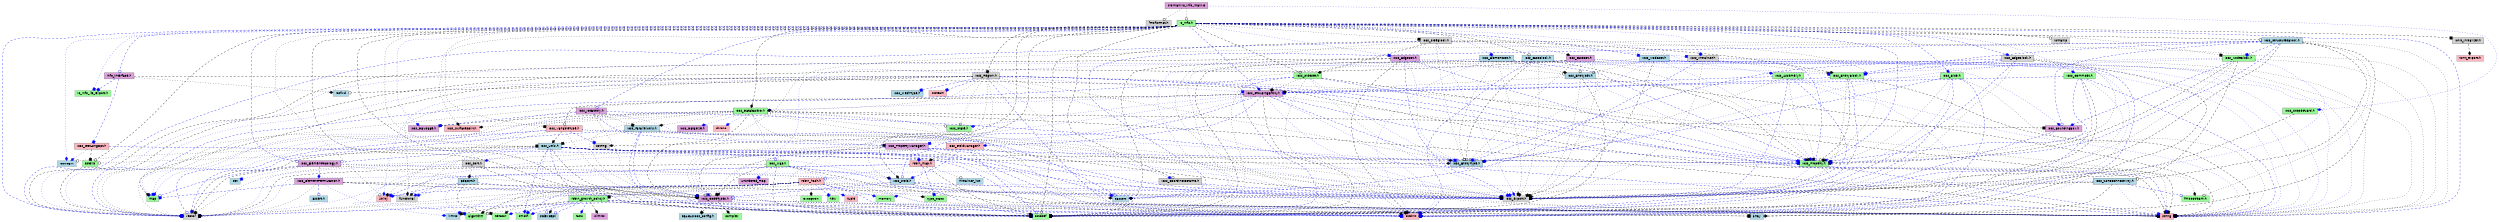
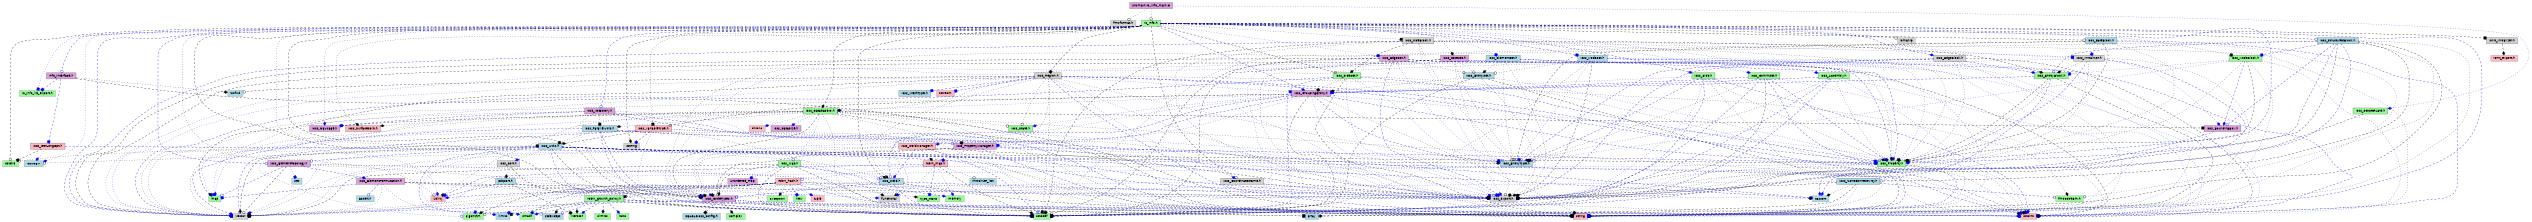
edge "Ioss_FaceBlock.h" -> "Ioss_EntityBlock.h": now "Ioss_FaceBlock.h" -> "Ioss_Initializer.h"
edge "Ioss_CommSet.h" -> "Ioss_EntityType.h": added
edge "Ioss_NodeBlock.h" -> "cstddef": removed
node "climits": fillcolor plum -> palegreen
